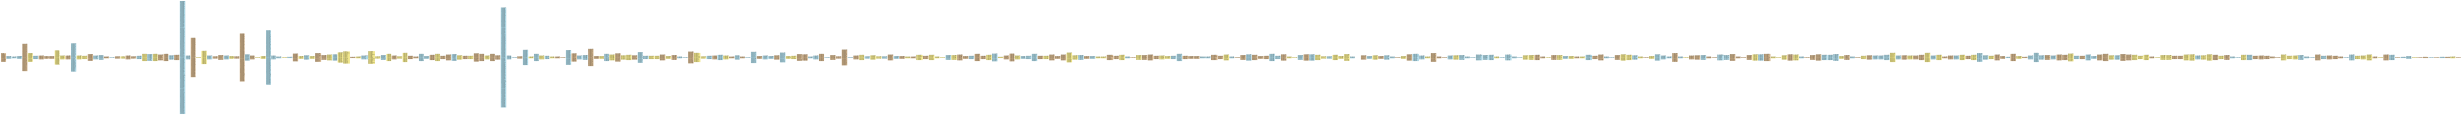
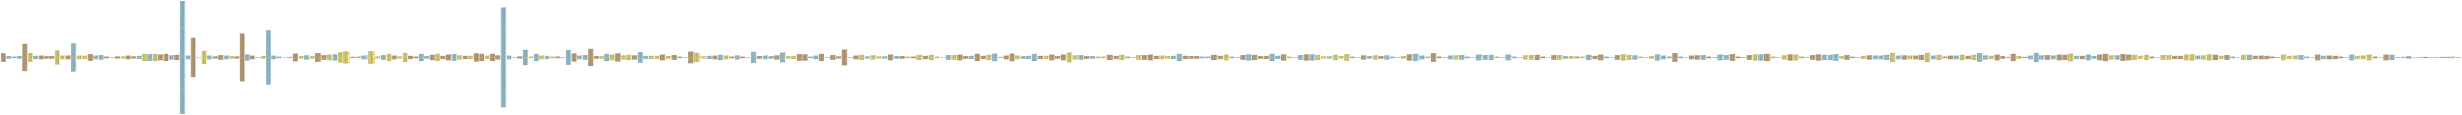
node "865: [NO_SSA] JUMPDEST": fillcolor khaki -> lightblue
node "1579: [NO_SSA] JUMPDEST": fillcolor khaki -> lightblue
node "1614: [NO_SSA] JUMPDEST": added
node "18d6: [NO_SSA] JUMPDEST": fillcolor khaki -> lightblue
node "1cfd: [NO_SSA] JUMPDEST": fillcolor lightblue -> khaki
